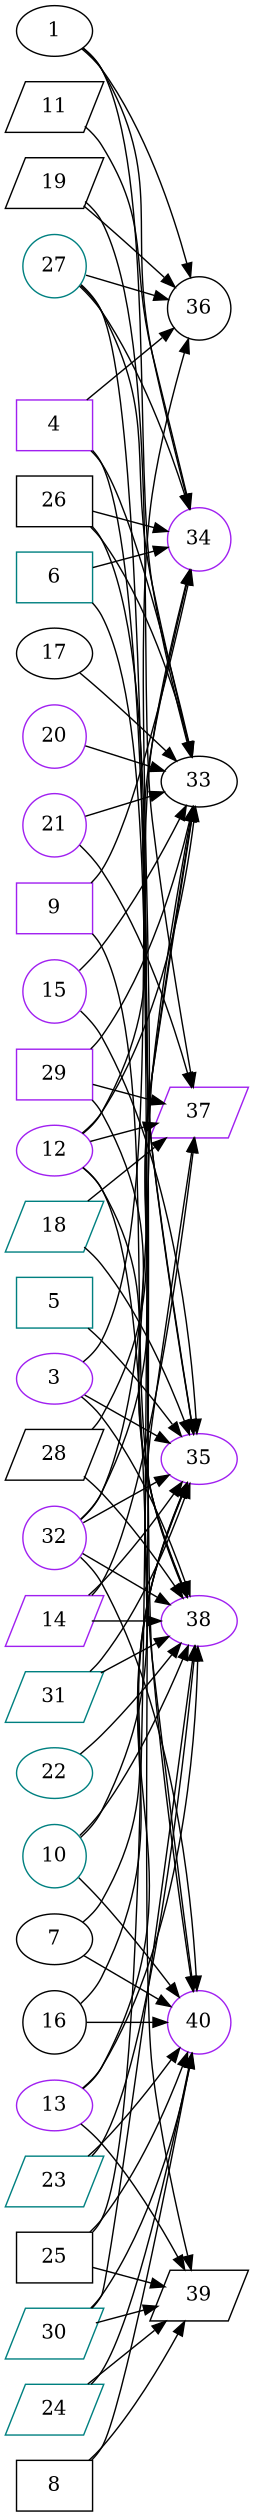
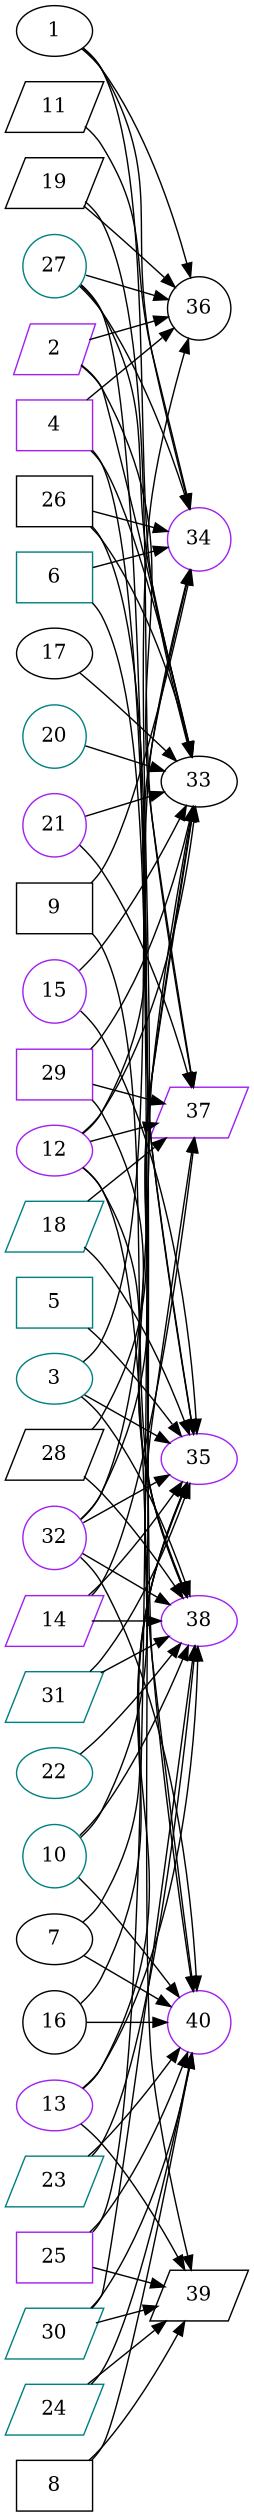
node "2": added
node "20": color purple -> teal
node "9": color purple -> black
node "3": color purple -> teal
node "25": color black -> purple
